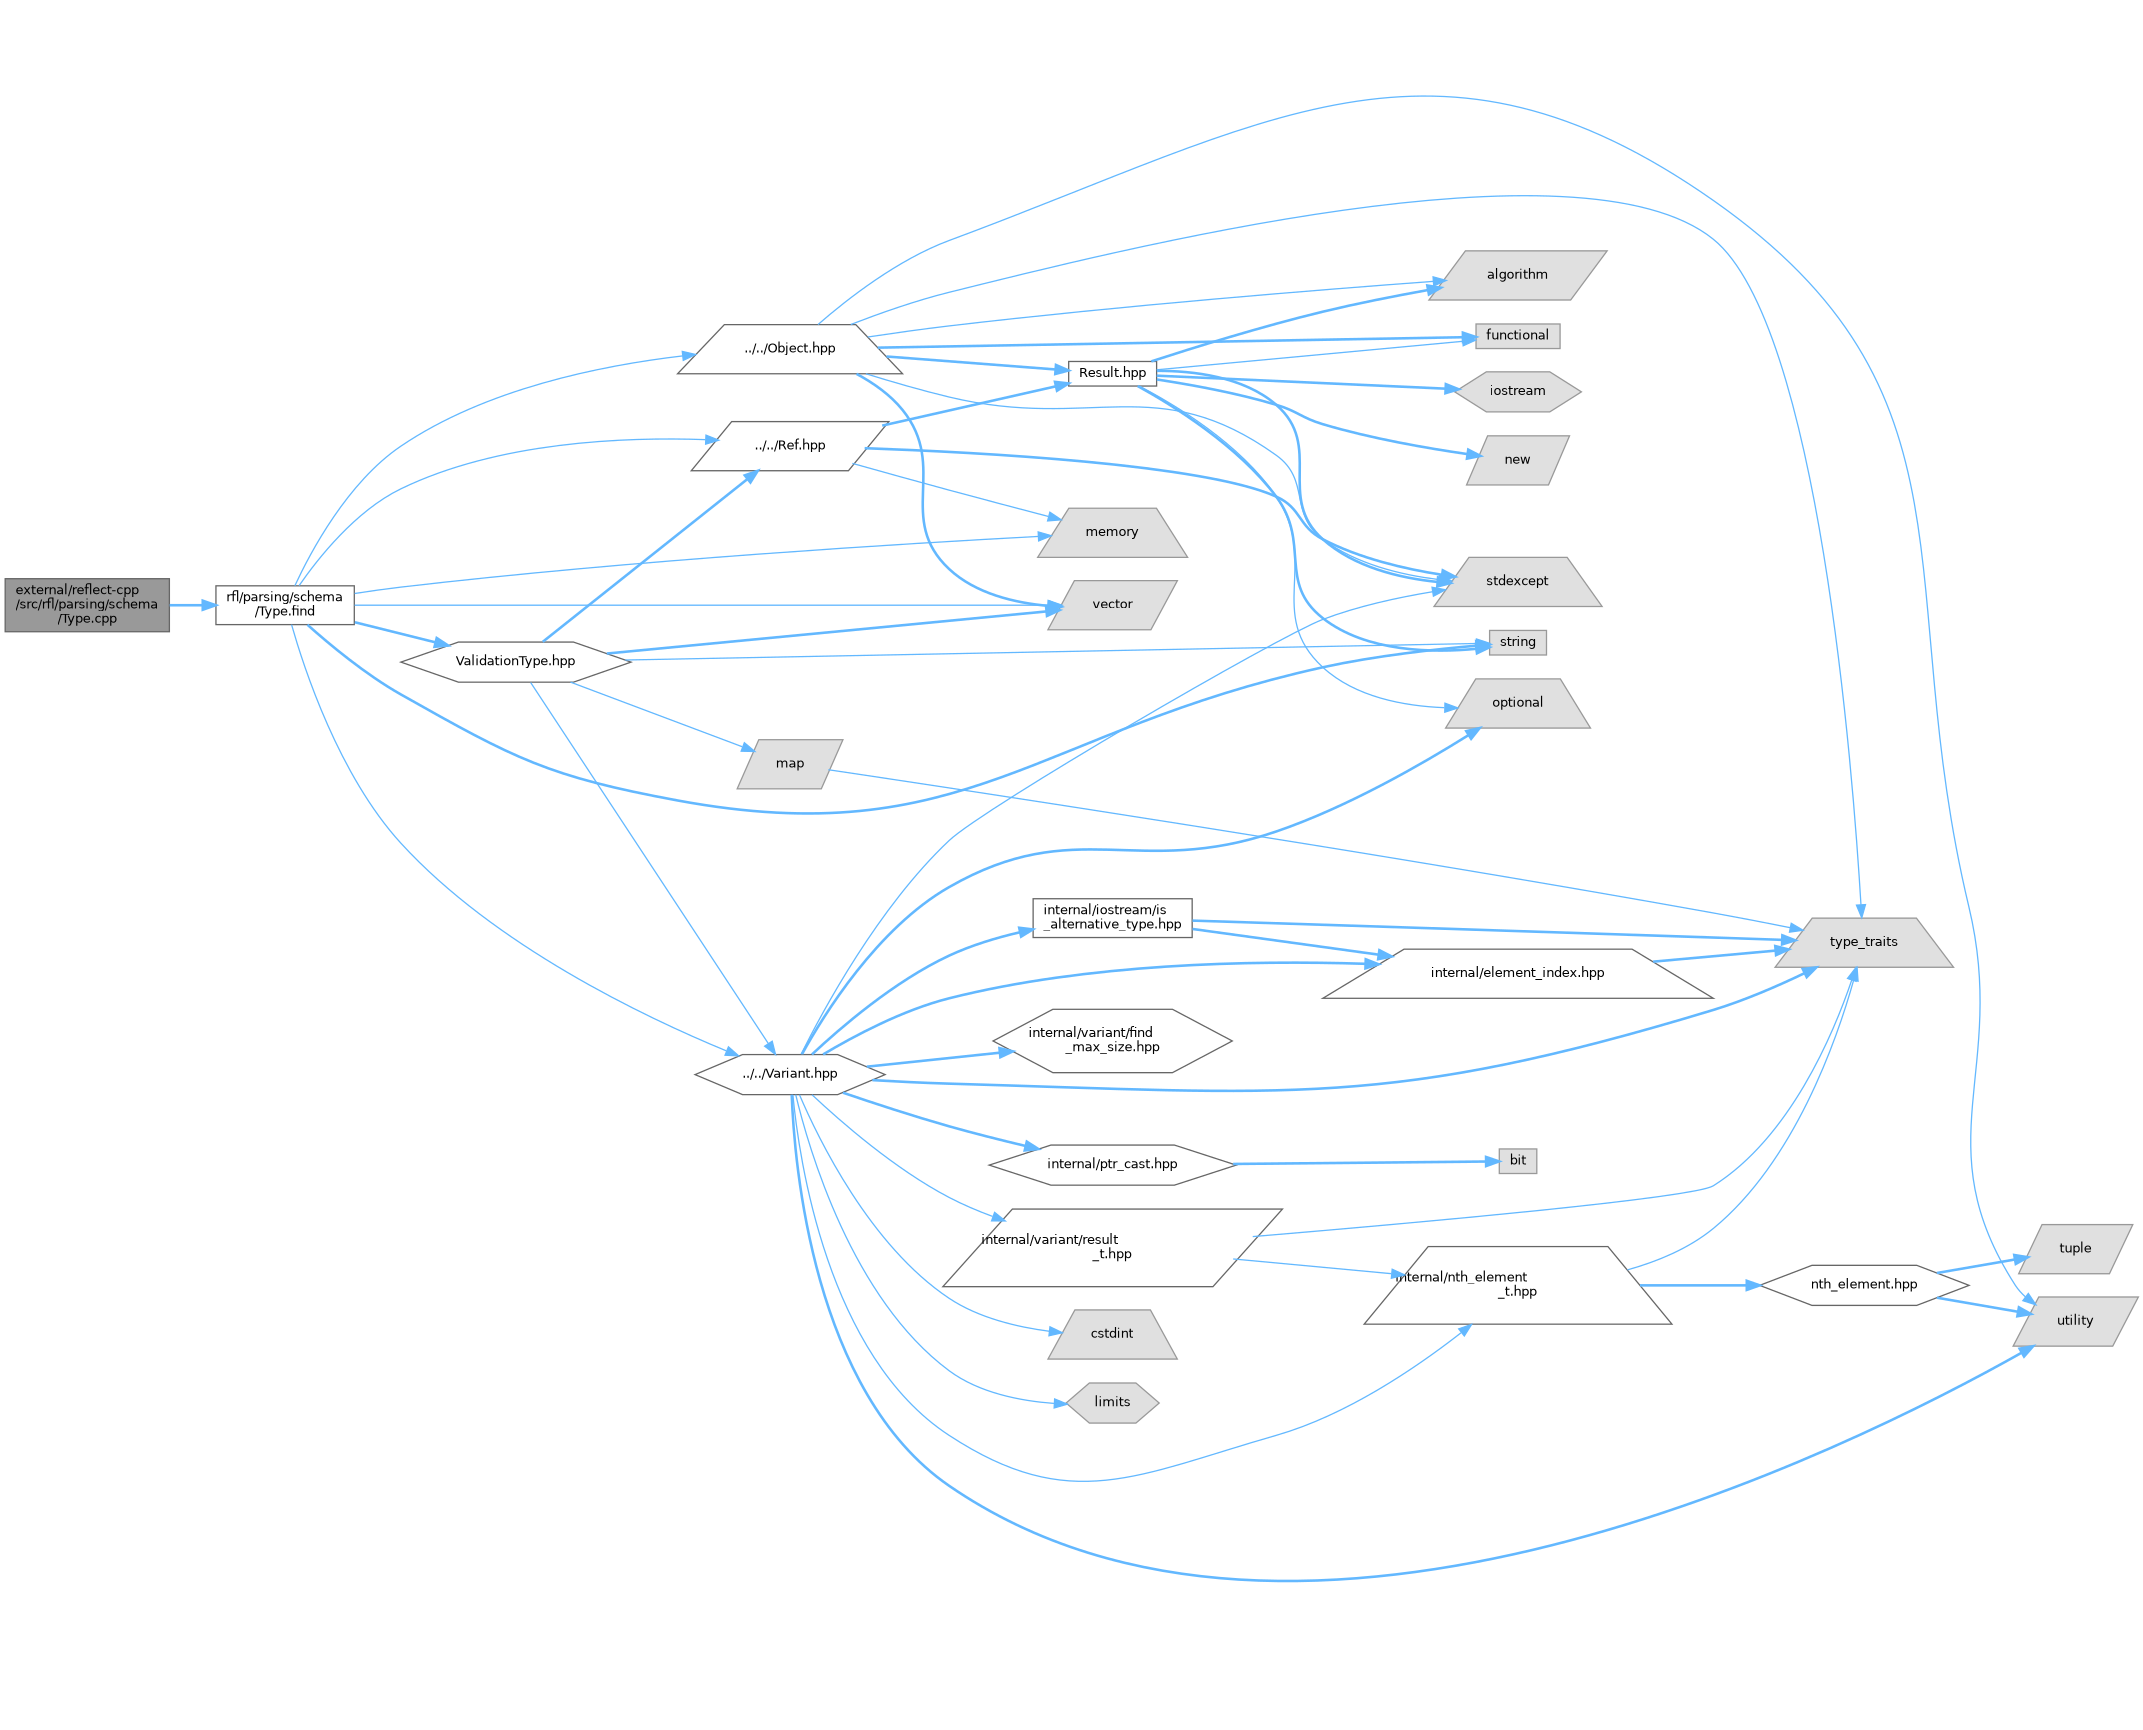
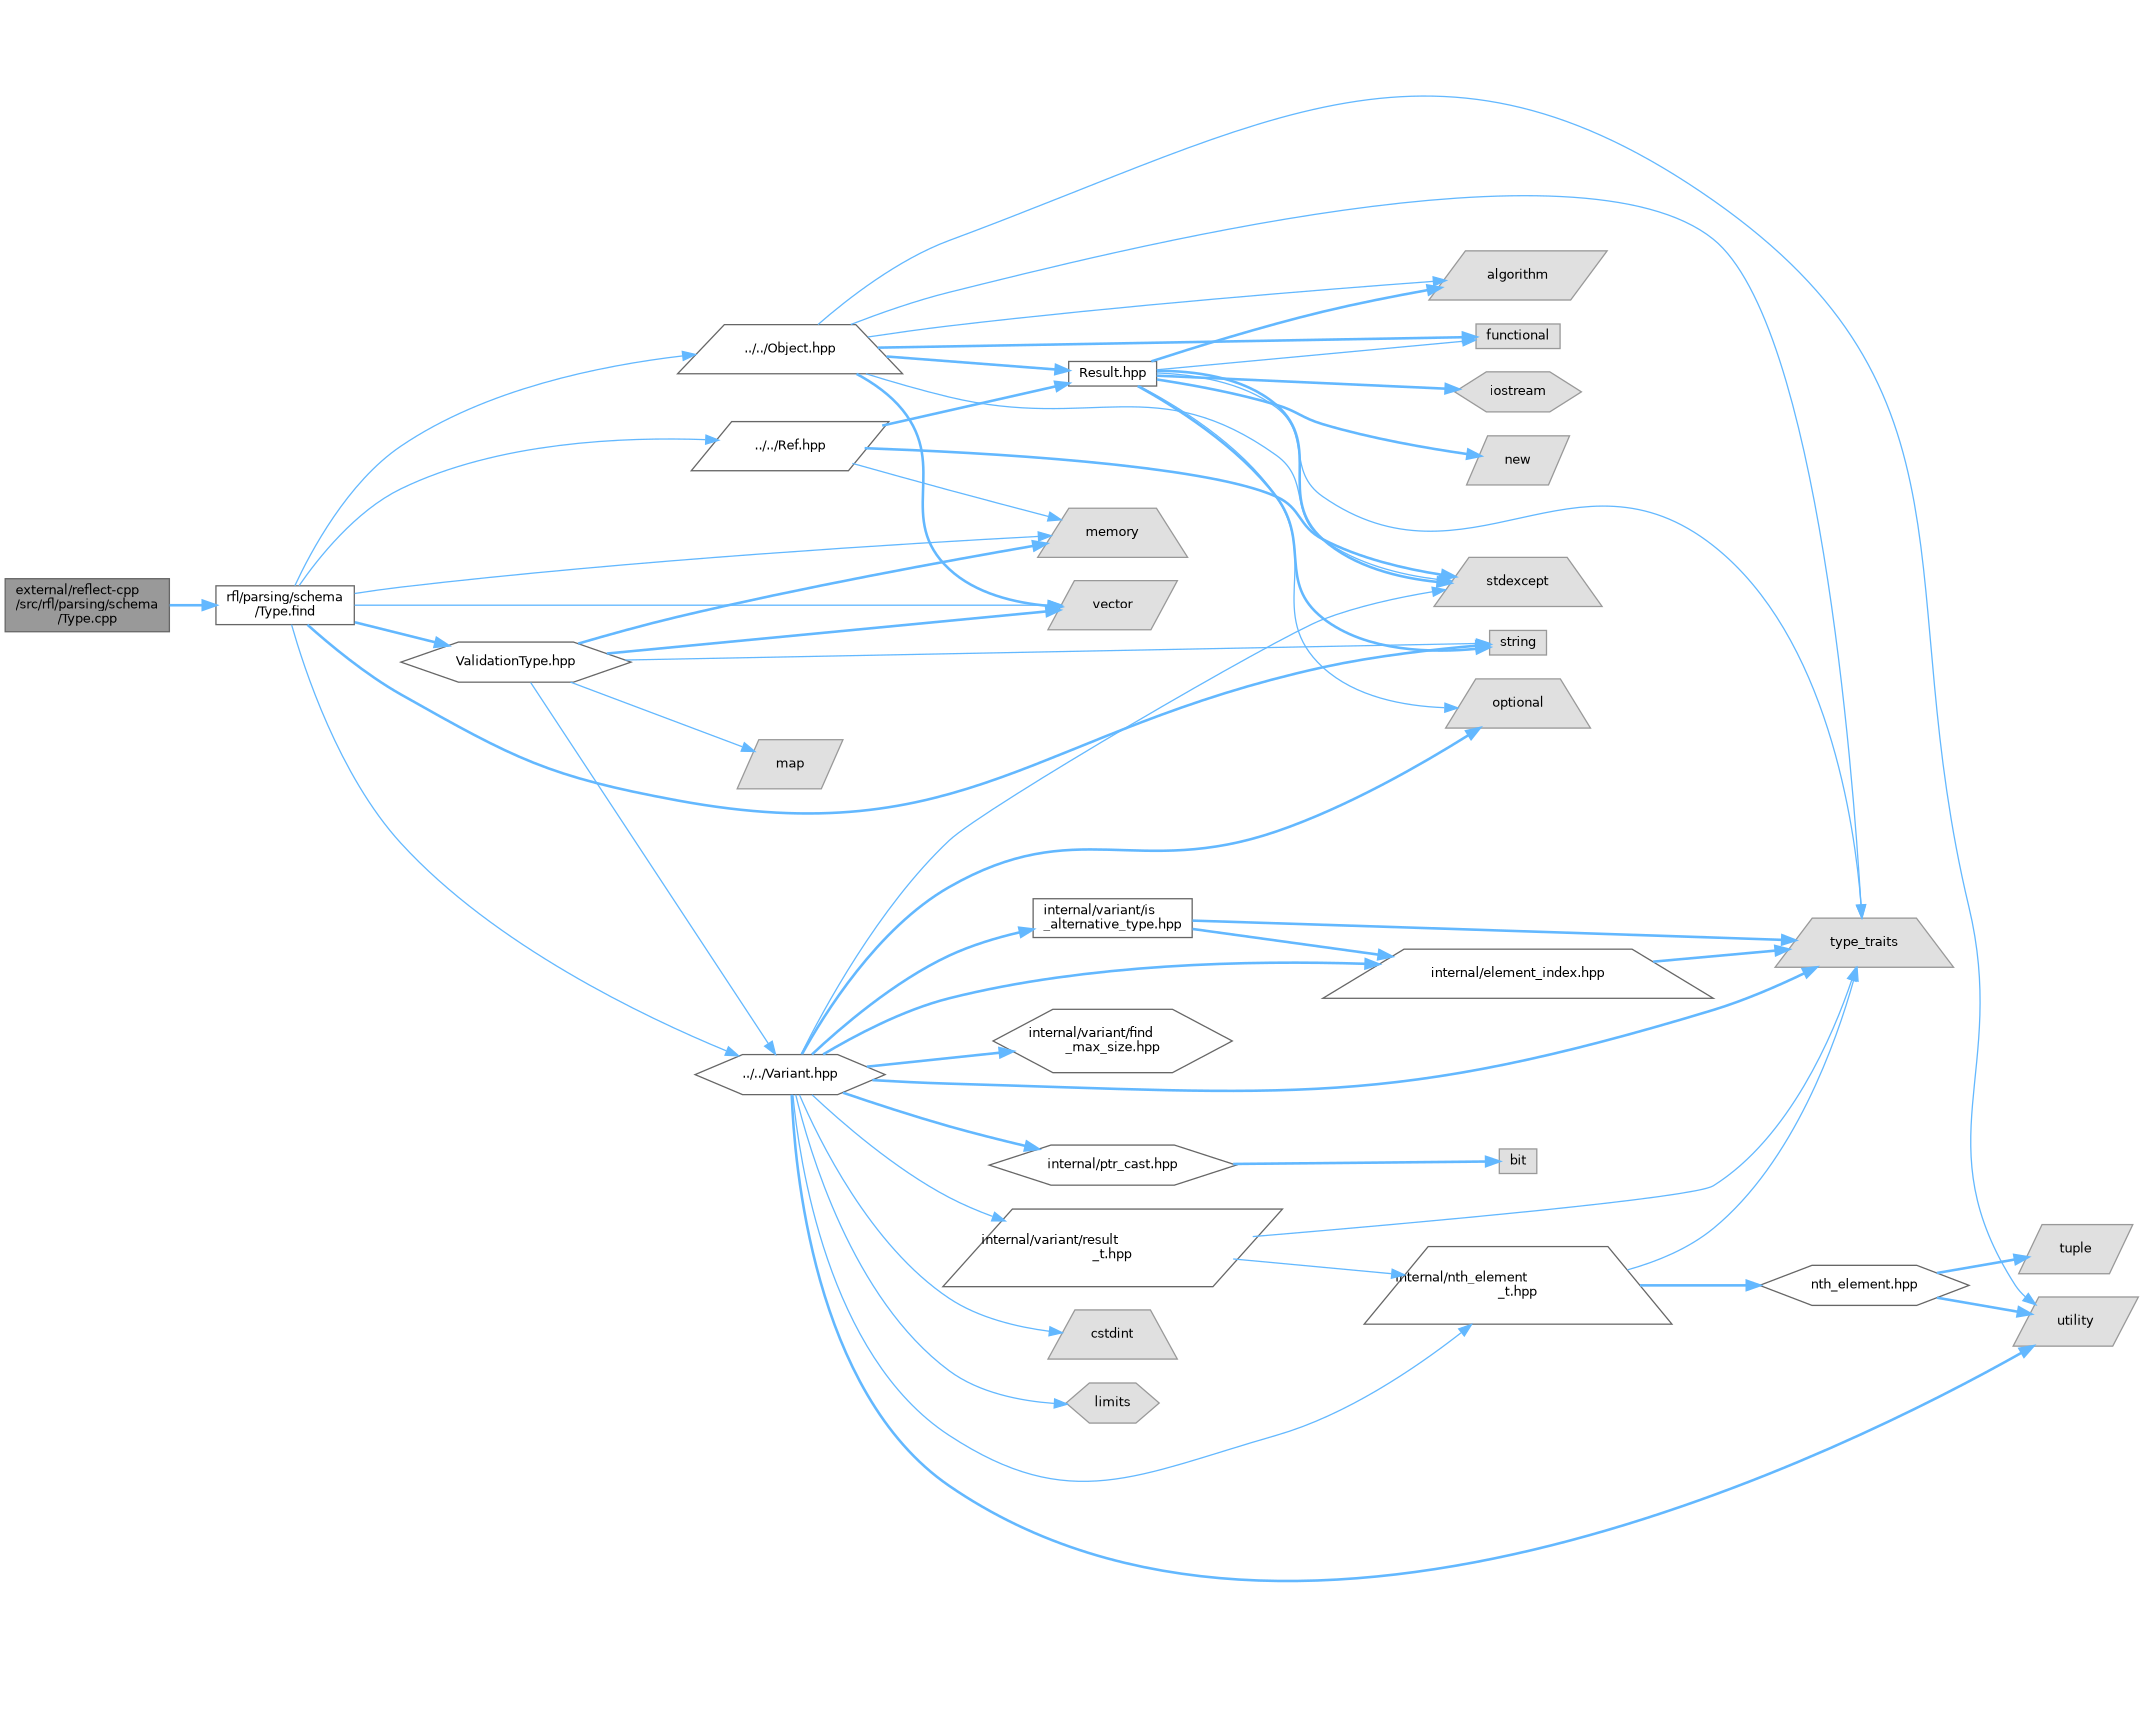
edge "ValidationType.hpp" -> "../../Ref.hpp": now "ValidationType.hpp" -> "memory"
edge "map" -> "type_traits": now "Result.hpp" -> "type_traits"
node "internal/iostream/is _alternative_type.hpp": label "internal/iostream/is _alternative_type.hpp" -> "internal/variant/is _alternative_type.hpp"
